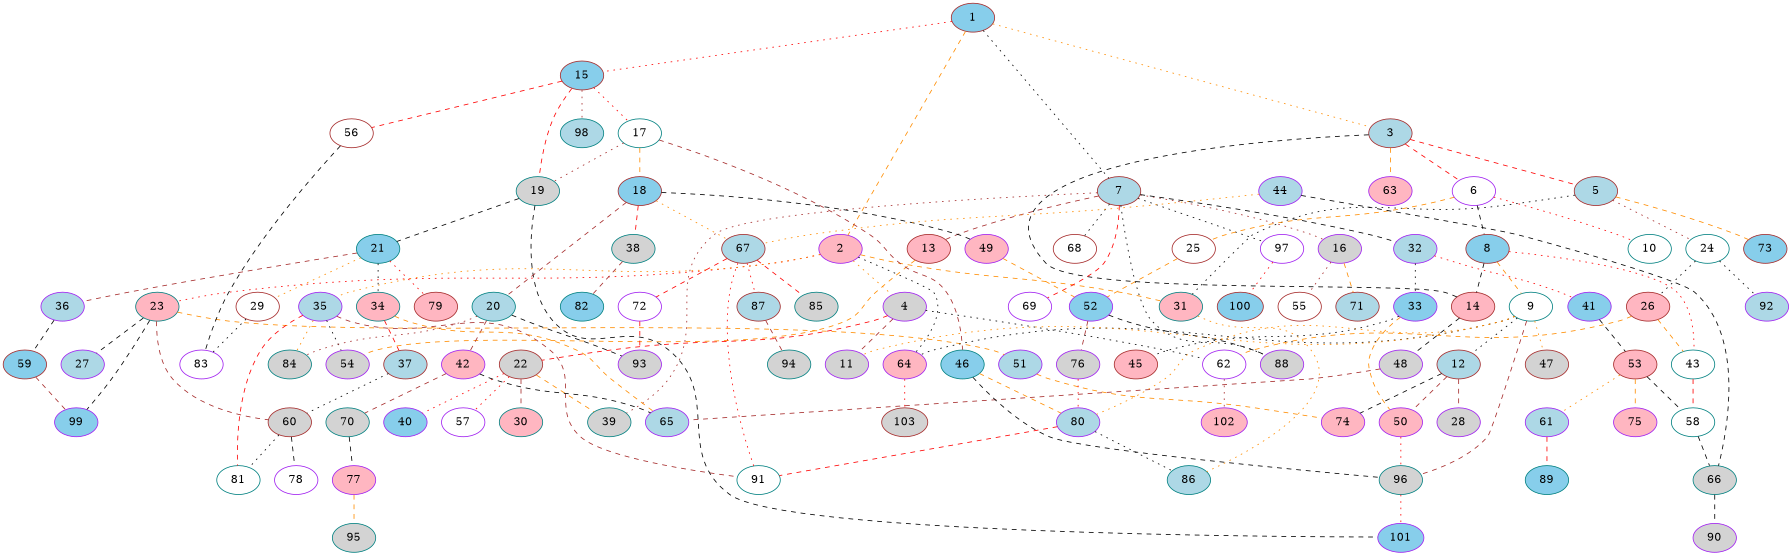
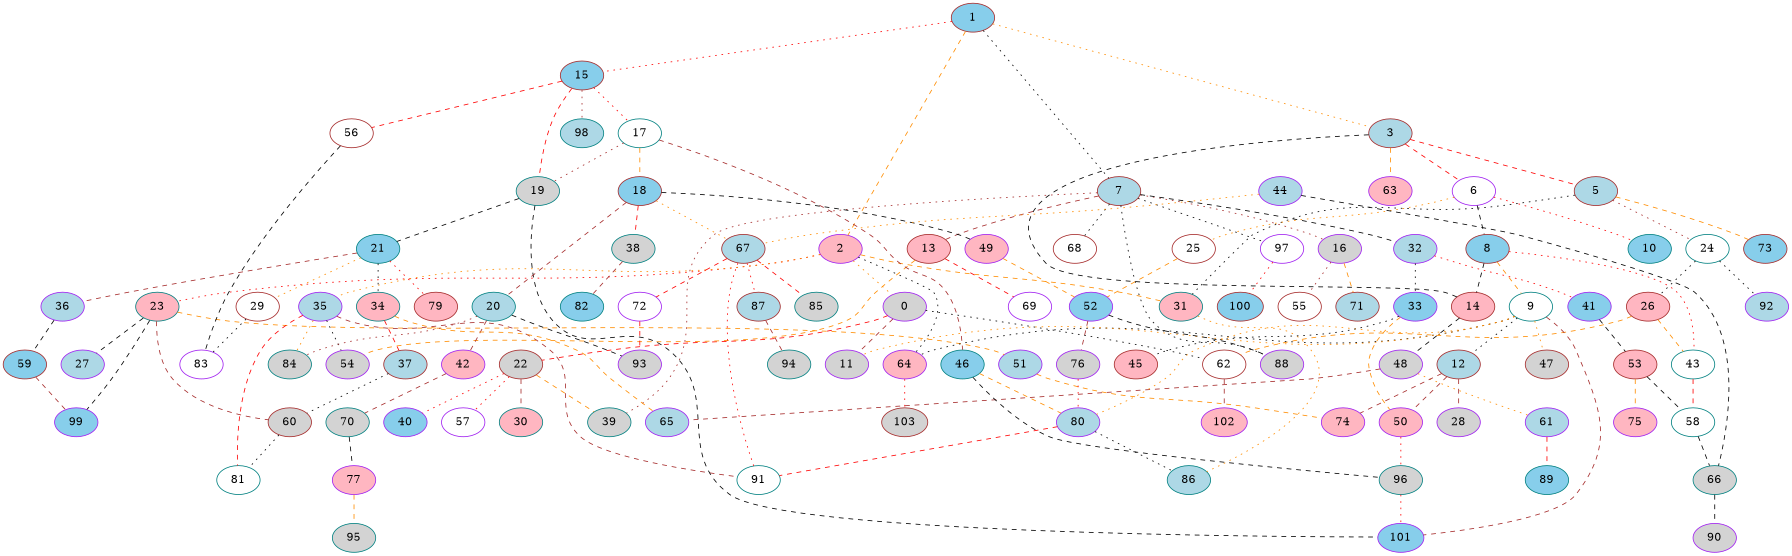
edge "6" -- "25": style dashed -> dotted
node "10": fillcolor white -> skyblue
edge "7" -- "69": now "13" -- "69"
node "4": label "4" -> "0"
node "62": color purple -> brown
edge "42" -- "65": removed
edge "62" -- "102": style dotted -> dashed
edge "12" -- "74": color black -> brown
edge "53" -- "61": now "48" -- "61"
edge "9" -- "96": now "9" -- "101"
node "78": removed
